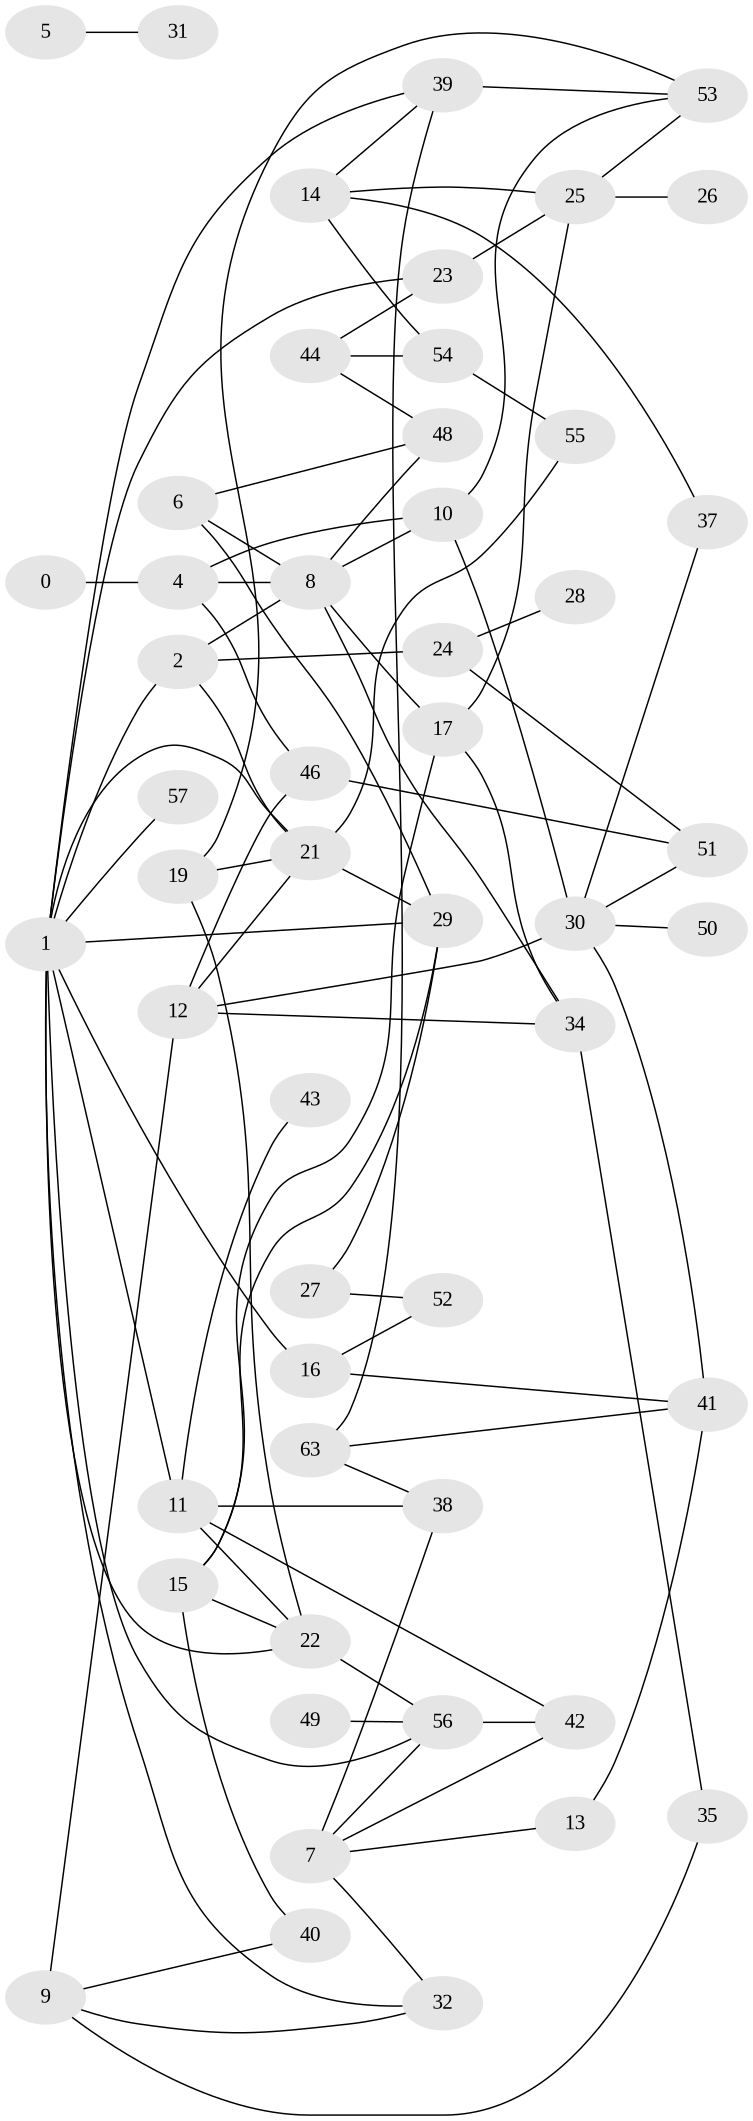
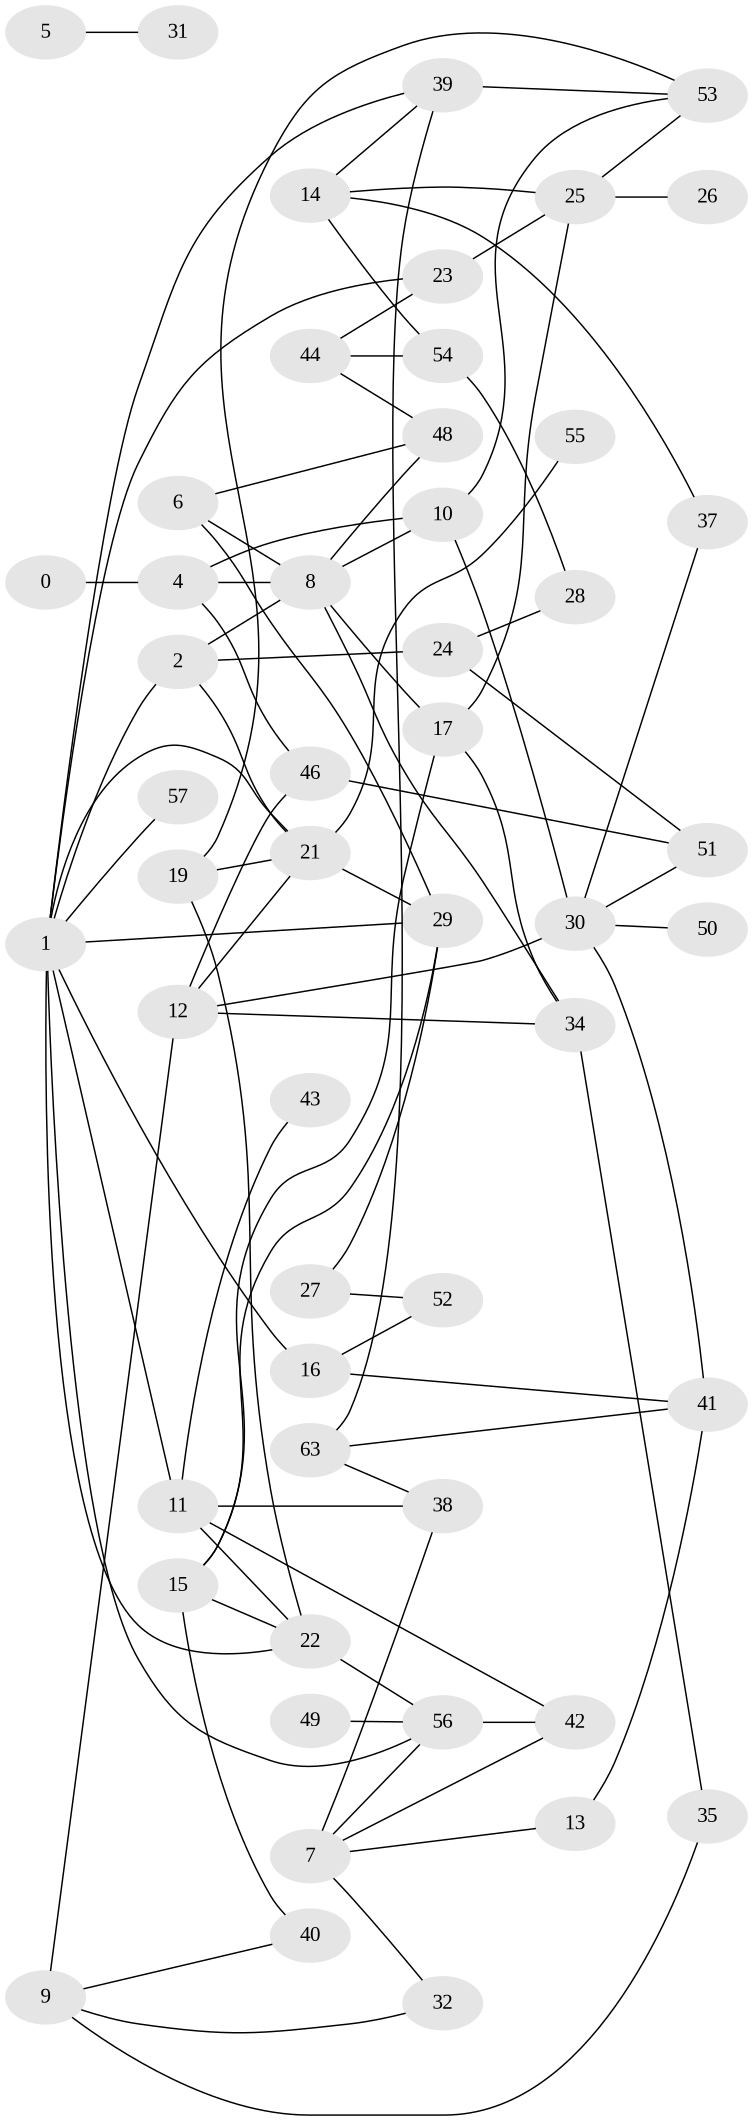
edge "54" -- "55": now "54" -- "28"
edge "1" -- "32": removed
